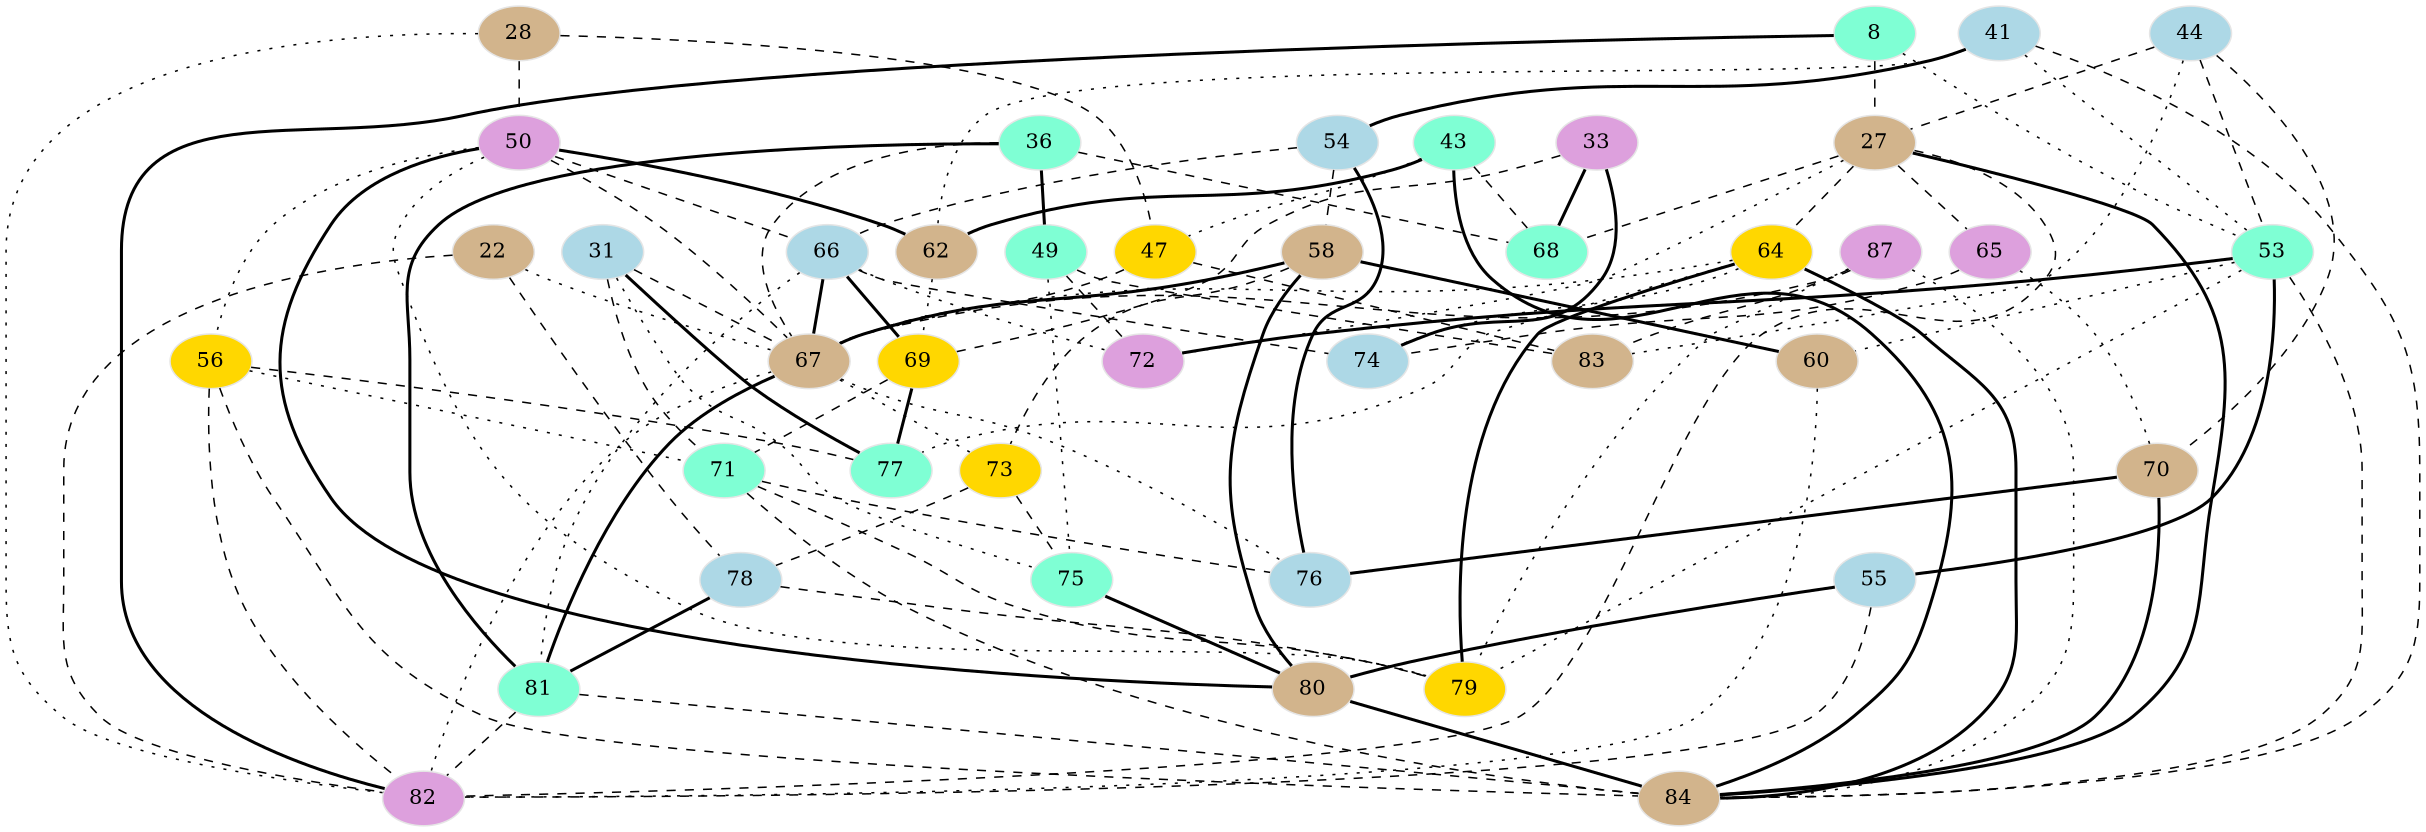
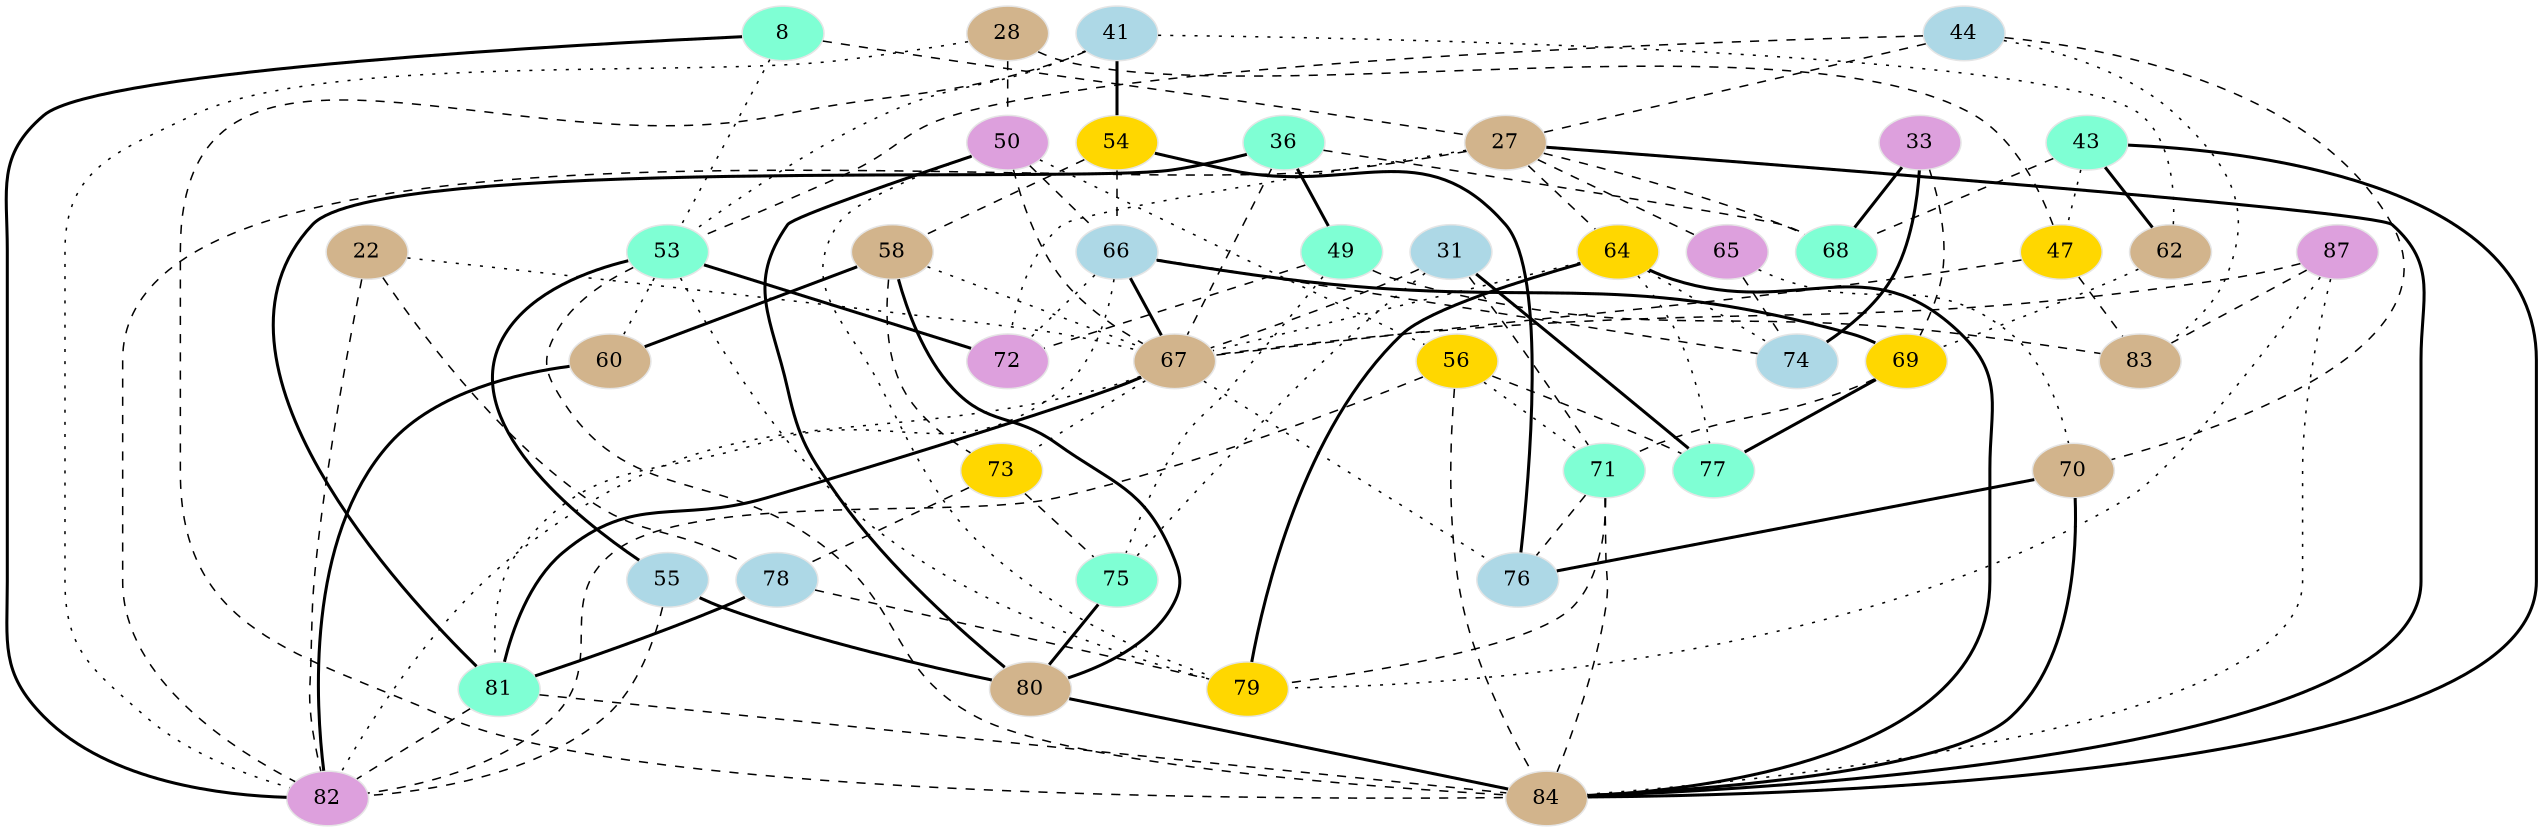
node "54": fillcolor lightblue -> gold
edge "50" -- "62": removed
edge "58" -- "67": style bold -> dotted
edge "60" -- "82": style dotted -> bold
